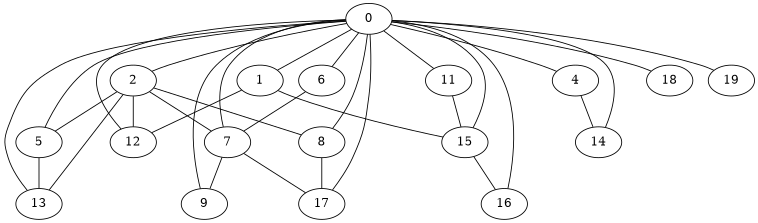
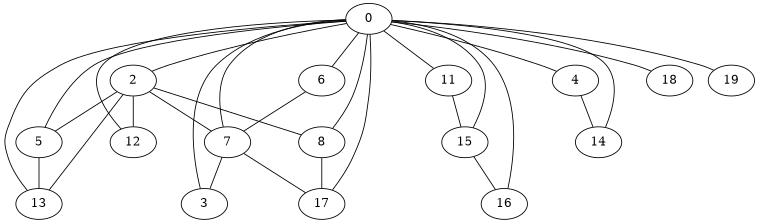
node "1": removed
node "9": label "9" -> "3"
